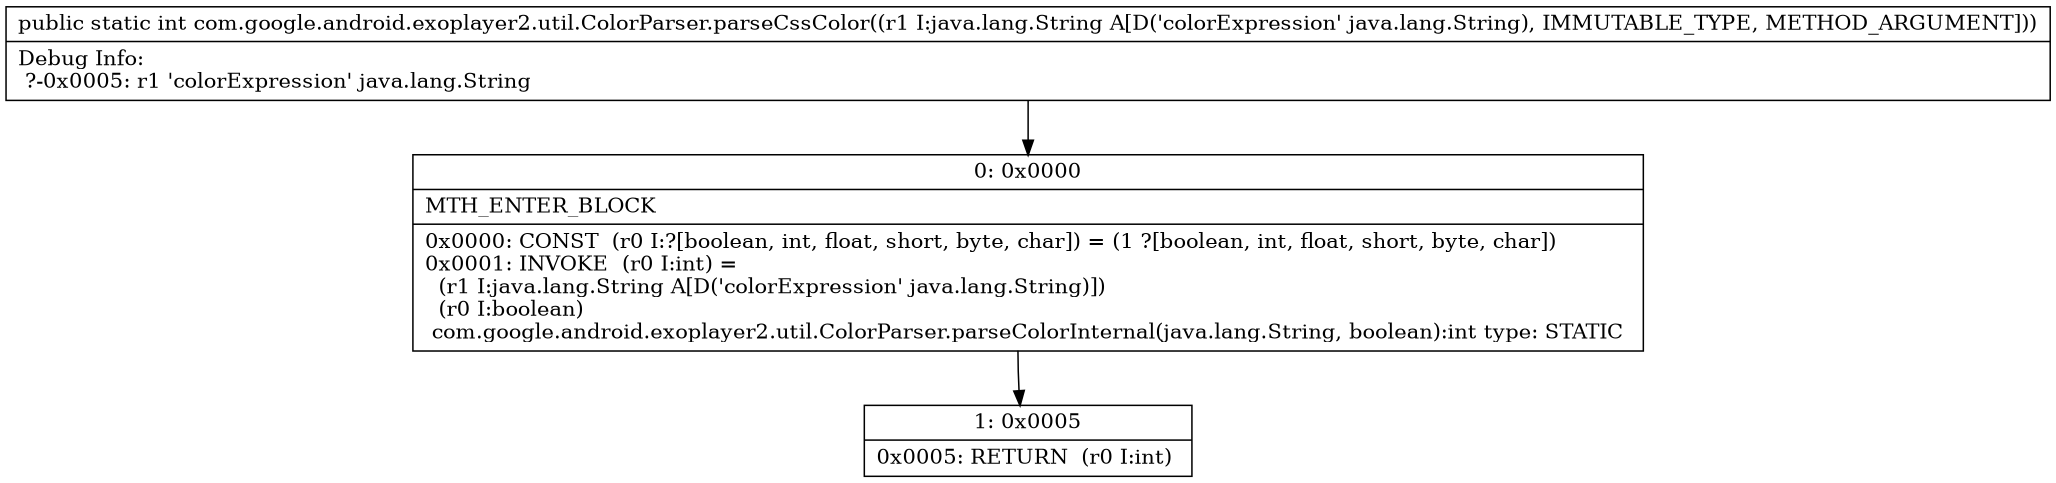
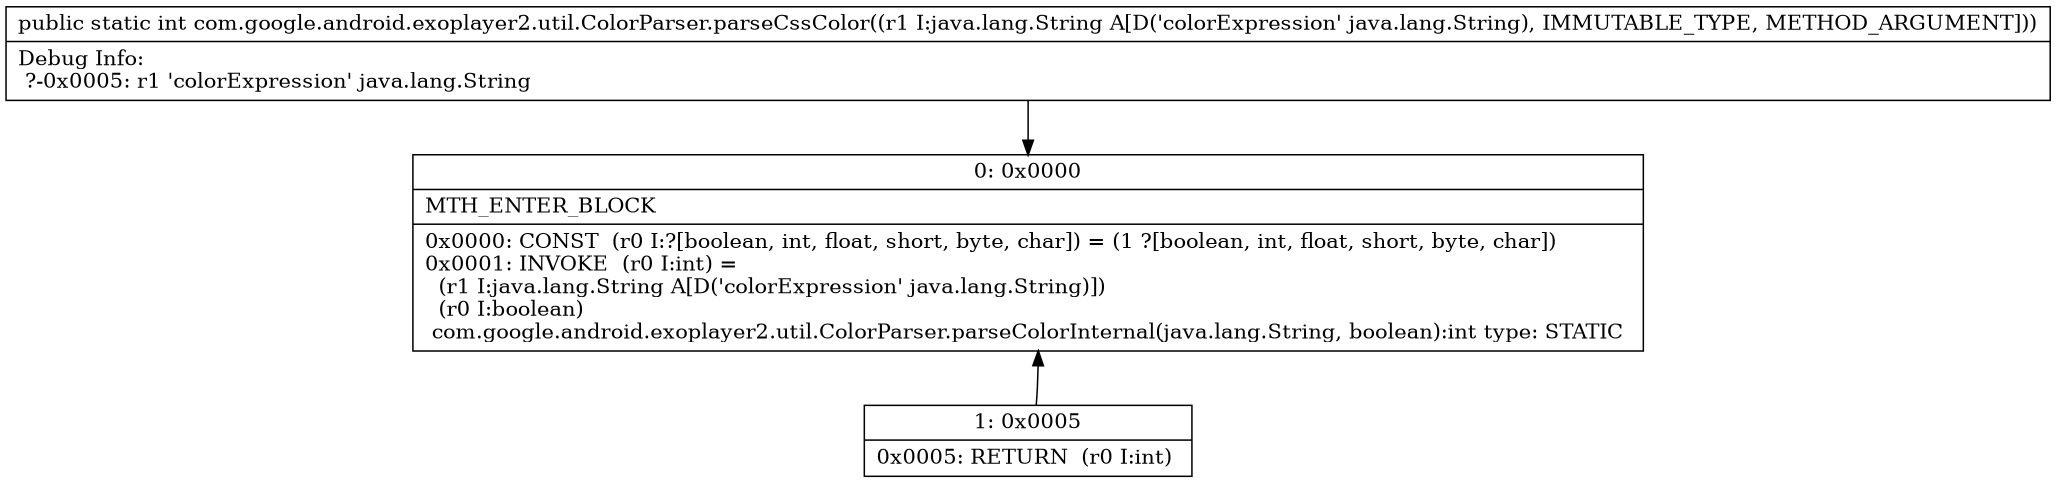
edge "0: 0x0000" -> "1: 0x0005": reversed
